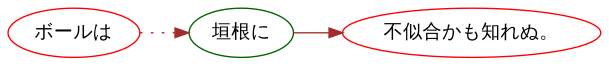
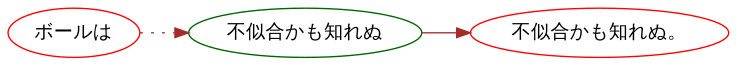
node "垣根に": label "垣根に" -> "不似合かも知れぬ"
